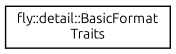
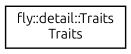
node "fly::detail::BasicFormat Traits": label "fly::detail::BasicFormat Traits" -> "fly::detail::Traits Traits"
